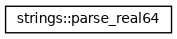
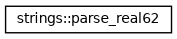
node "strings::parse_real64": label "strings::parse_real64" -> "strings::parse_real62"
